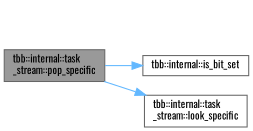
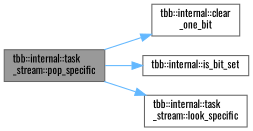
node "tbb::internal::clear _one_bit": added
